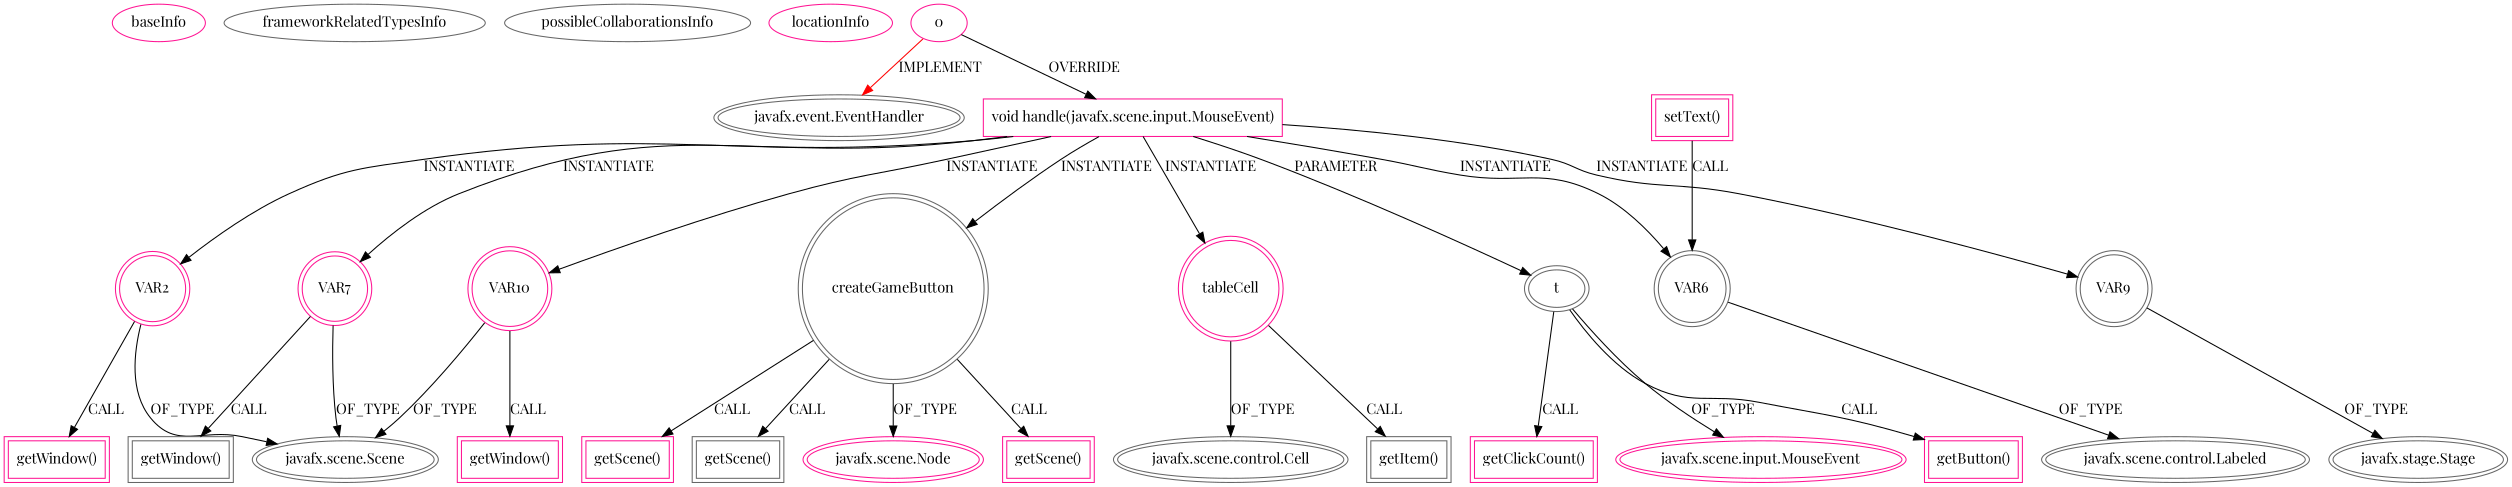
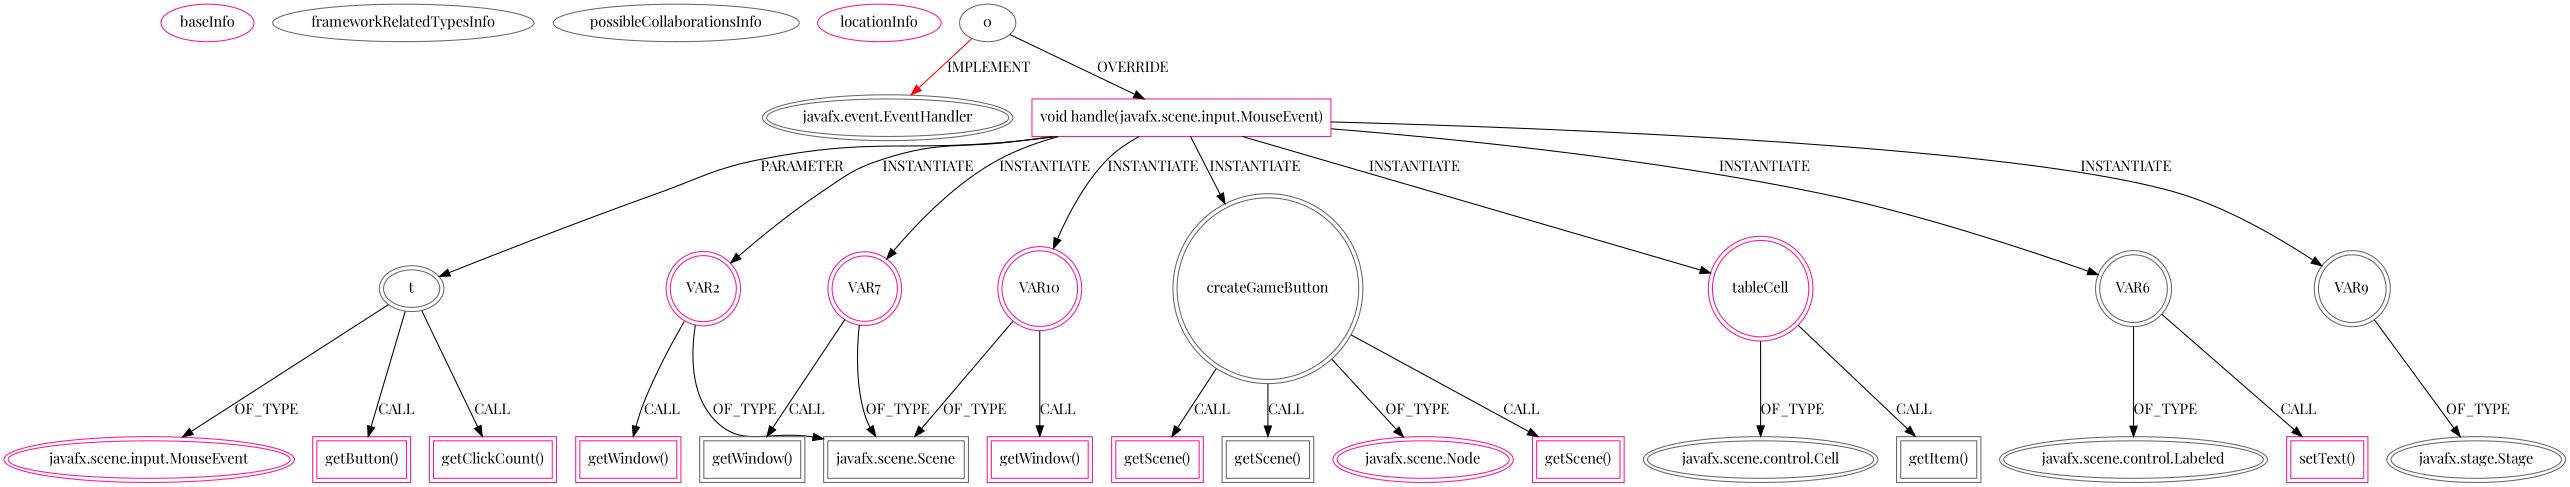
node "0": color deeppink -> gray40
edge "setText()" -> "VAR6": reversed
node "javafx.scene.Scene": shape ellipse -> box
